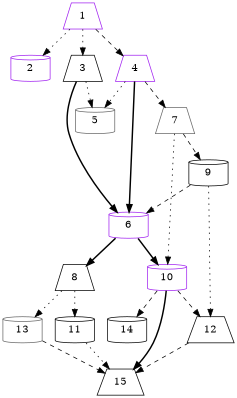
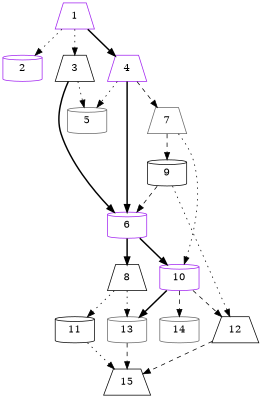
edge "1" -> "4": style dashed -> bold
edge "10" -> "15": now "10" -> "13"
node "14": color black -> gray40
